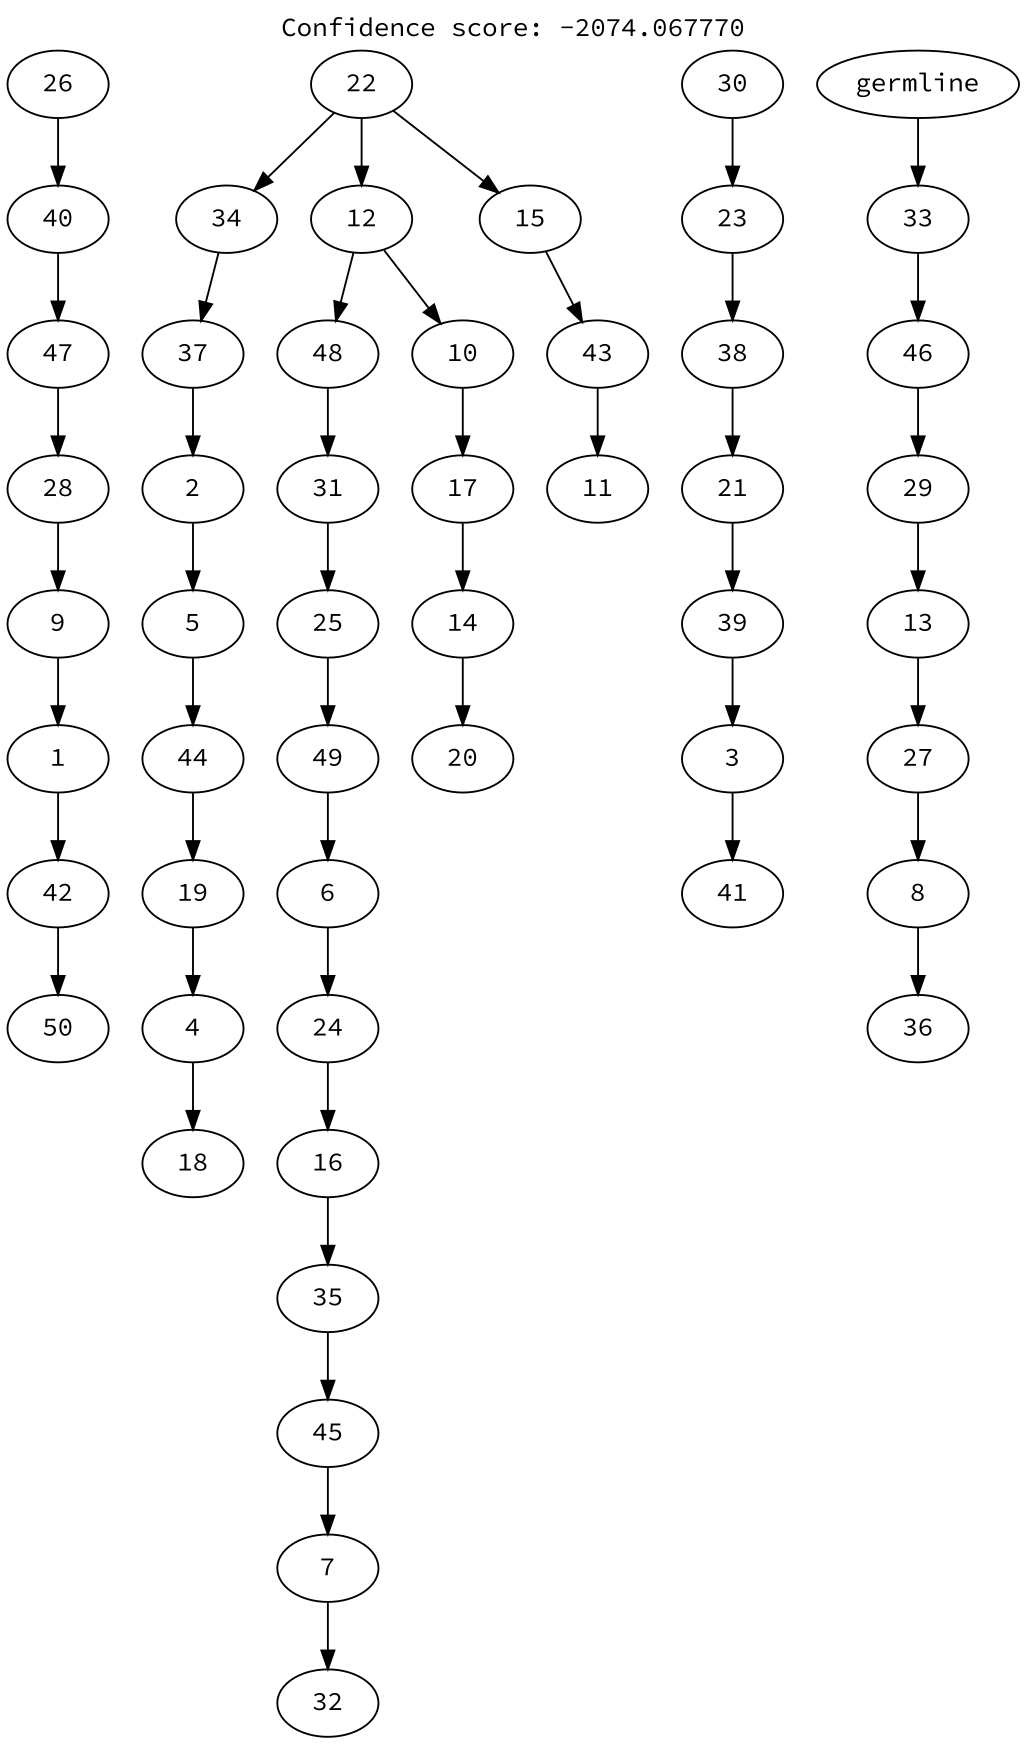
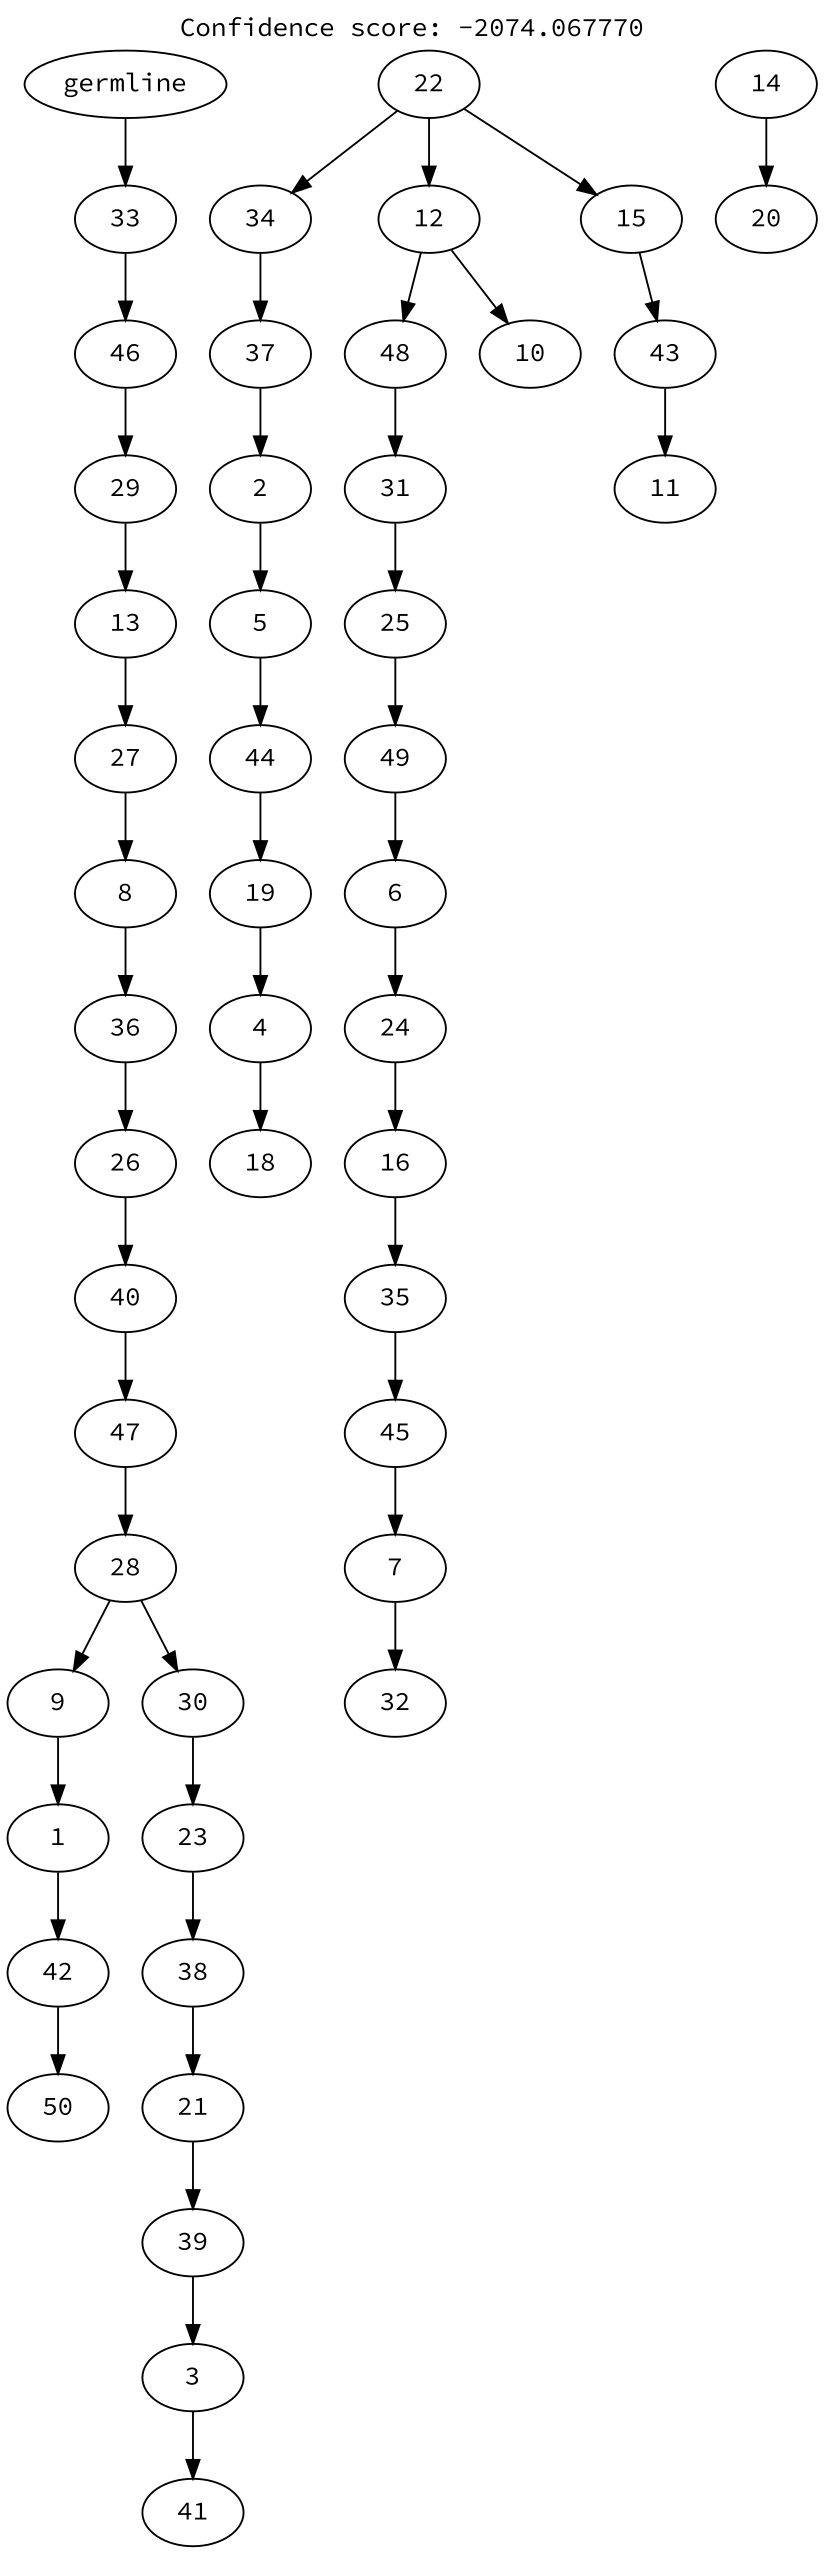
node "17": removed
edge "36" -> "26": added
edge "28" -> "30": added
